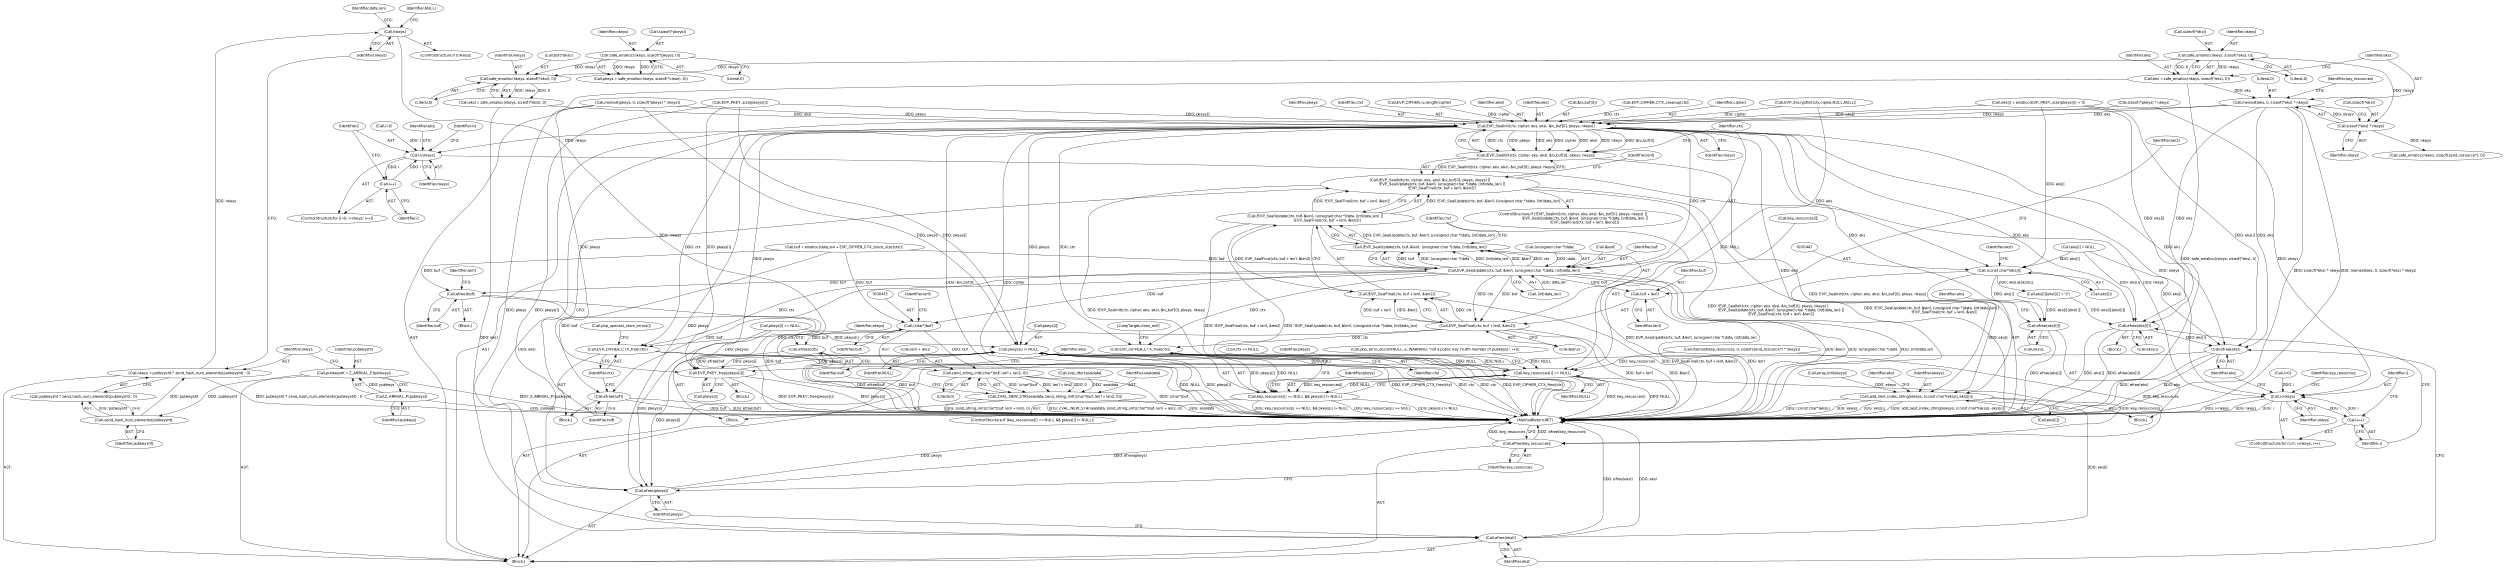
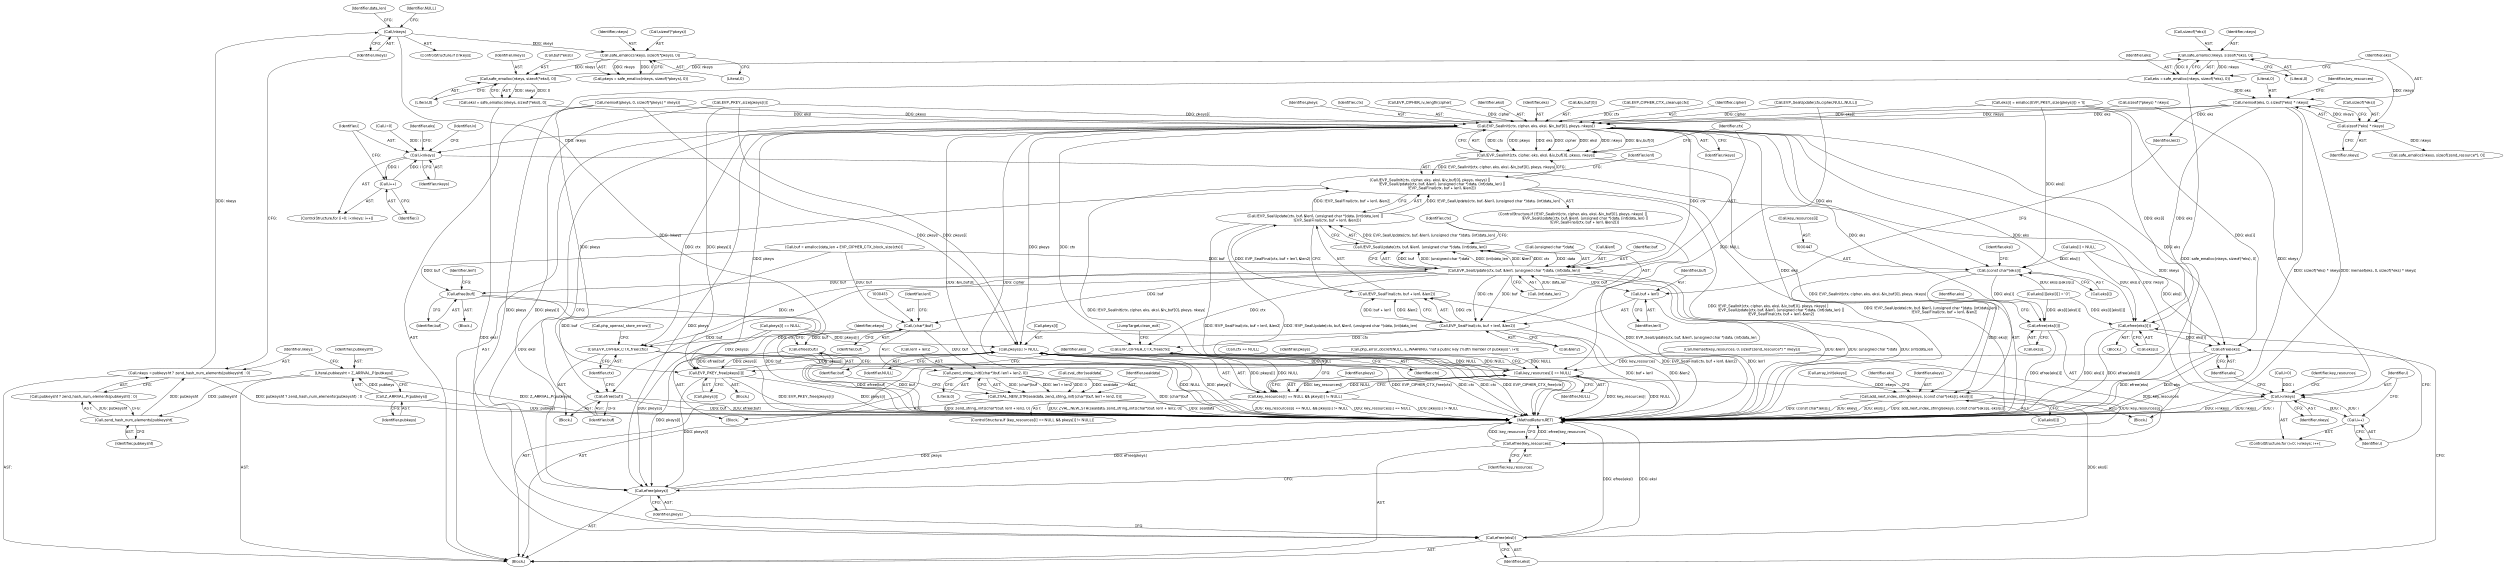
edge "(Call,!nkeys)" -> "(Call,safe_emalloc(nkeys, sizeof(*pkeys), 0))": added, label "DDG: nkeys"
edge "(Call,safe_emalloc(nkeys, sizeof(*eks), 0))" -> "(Call,safe_emalloc(nkeys, sizeof(*eksl), 0))": reversed
node "(Call,pkeys = safe_emalloc(nkeys, sizeof(*clean), 0))": label "(Call,pkeys = safe_emalloc(nkeys, sizeof(*clean), 0))" -> "(Call,pkeys = safe_emalloc(nkeys, sizeof(*pkeys), 0))"
node "(Call,EVP_EncryptInit(ctx,cipher,NULL,NULL))": label "(Call,EVP_EncryptInit(ctx,cipher,NULL,NULL))" -> "(Call,EVP_SealUpdate(ctx,cipher,NULL,NULL))"
edge "(Call,memset(eks, 0, sizeof(*eks) * nkeys))" -> "(Call,efree(eks))": now "(Call,memset(eks, 0, sizeof(*eks) * nkeys))" -> "(Identifier,len2)"
edge "(Call,key_resources[i])" -> "(Call,key_resources[i] == NULL)": now "(Call,key_resources[i])" -> "1000447"
edge "(Call,(const char*)eks[i])" -> "(Call,eks[i][eksl[i]] = '0')": reversed
node "(Call,pubkeysht = Z_ARRVAL_P(pubkeys))": label "(Call,pubkeysht = Z_ARRVAL_P(pubkeys))" -> "(Literal,pubkeysht = Z_ARRVAL_P(pubkeys))"
edge "(Call,EVP_PKEY_free(pkeys[i]))" -> "(Call,efree(pkeys))": added, label "DDG: pkeys[i]"
